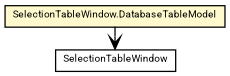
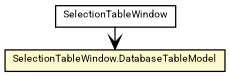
edge "SelectionTableWindow.DatabaseTableModel" -> "SelectionTableWindow": reversed
